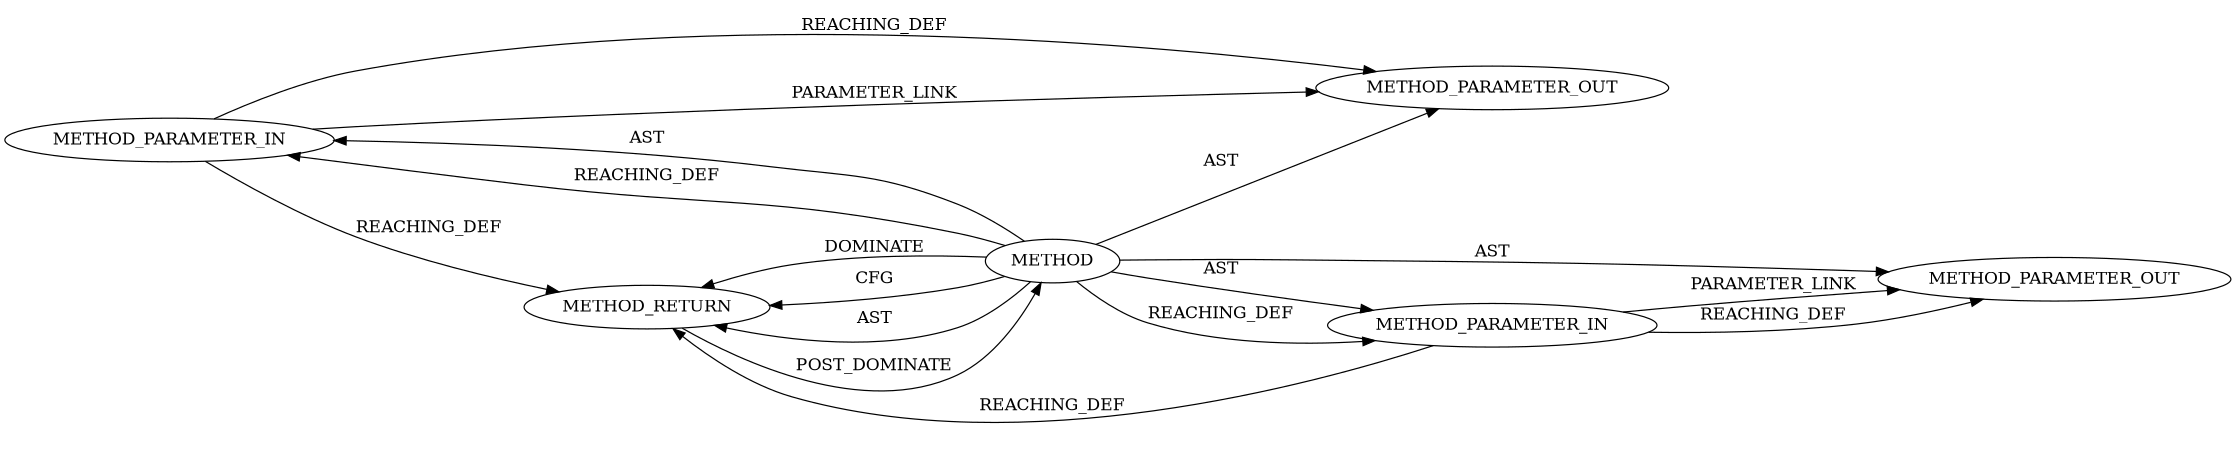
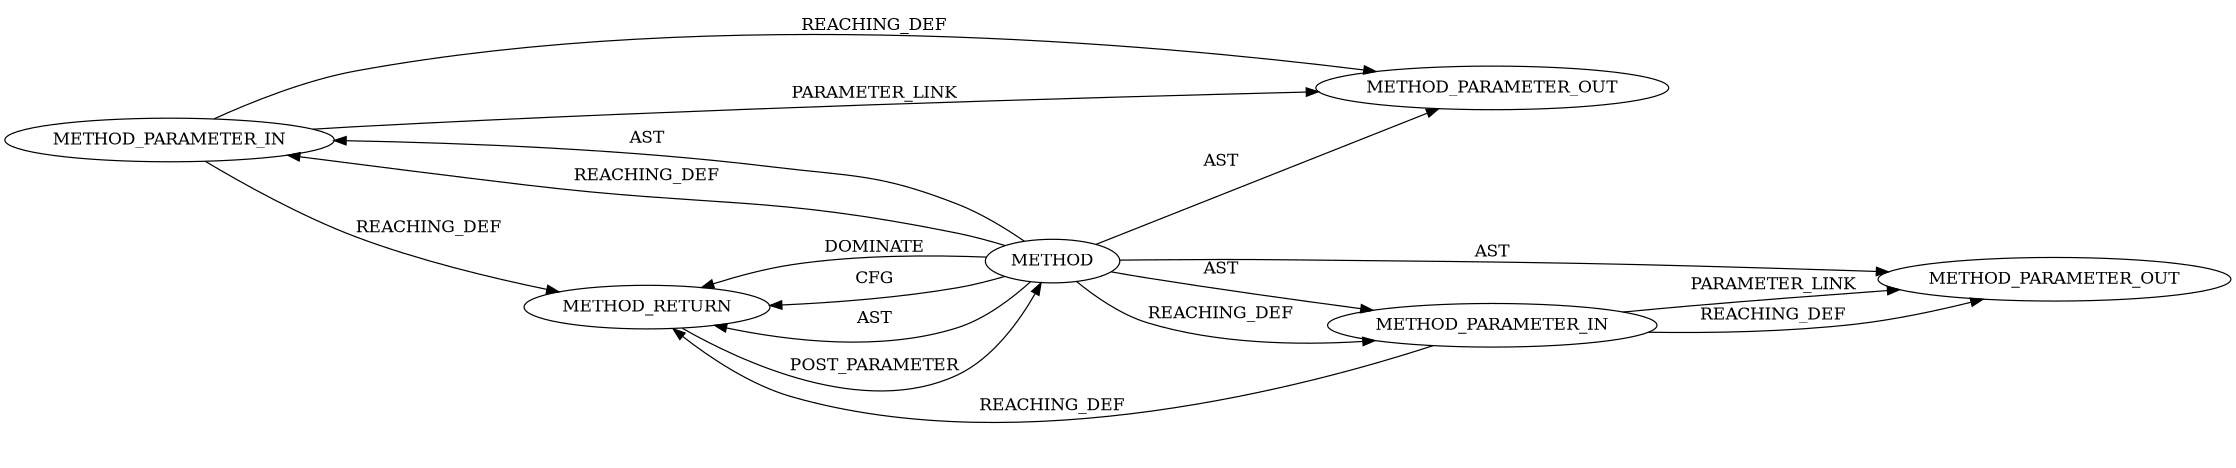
edge "METHOD_RETURN" -> "METHOD": label "POST_DOMINATE" -> "POST_PARAMETER"
